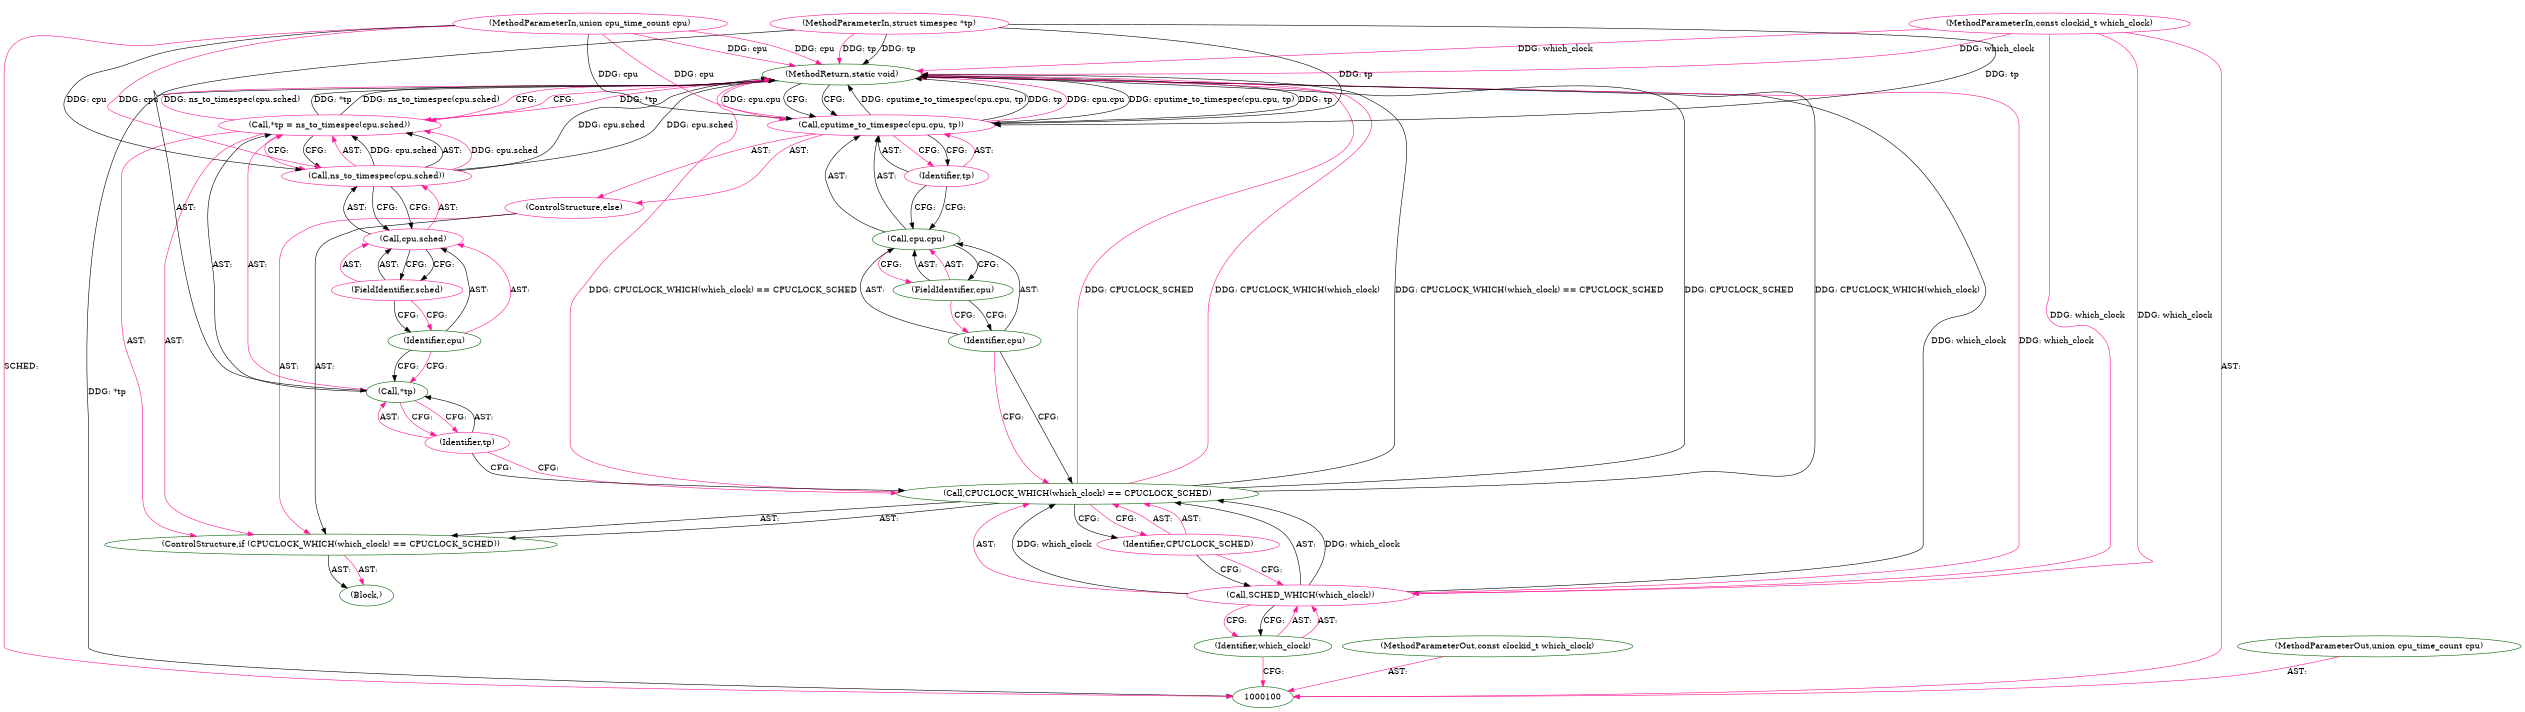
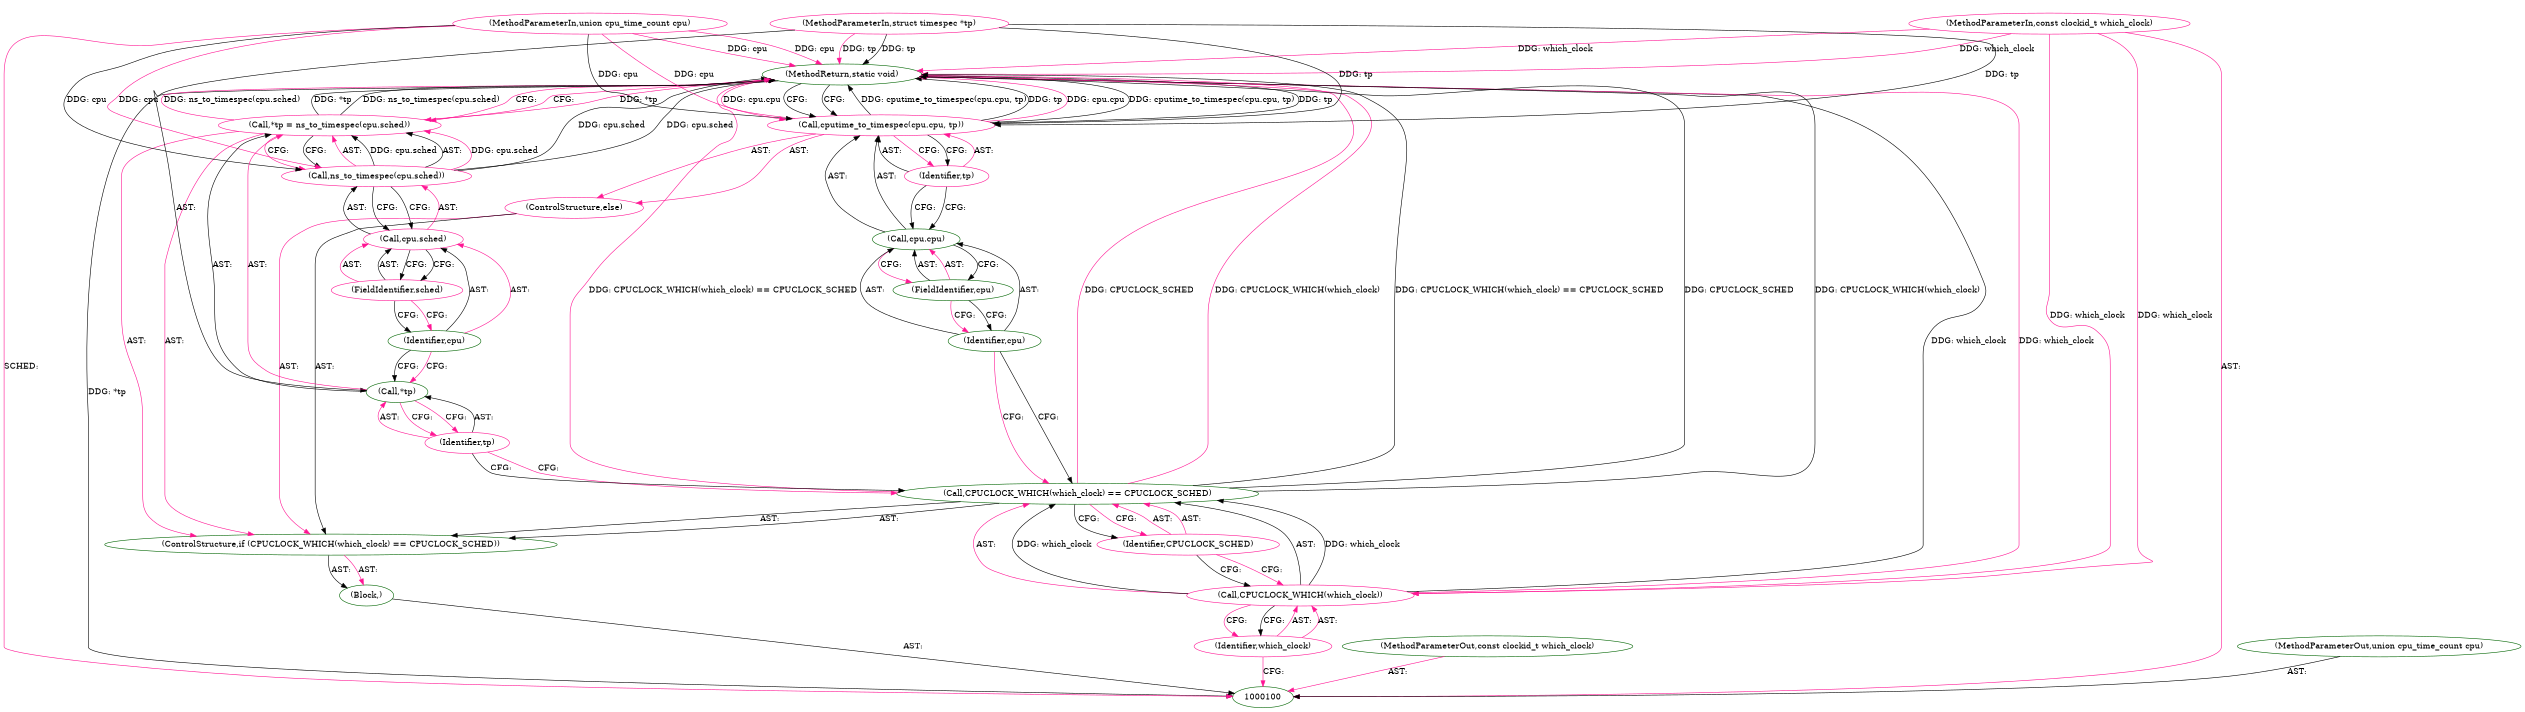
node "(Call,SCHED_WHICH(which_clock))": label "(Call,SCHED_WHICH(which_clock))" -> "(Call,CPUCLOCK_WHICH(which_clock))"
edge "(Block,)" -> "1000100": added, label "AST:"
node "(Identifier,which_clock)": color darkgreen -> deeppink
edge "(MethodParameterOut,union cpu_time_count cpu)" -> "1000100": color deeppink -> black
